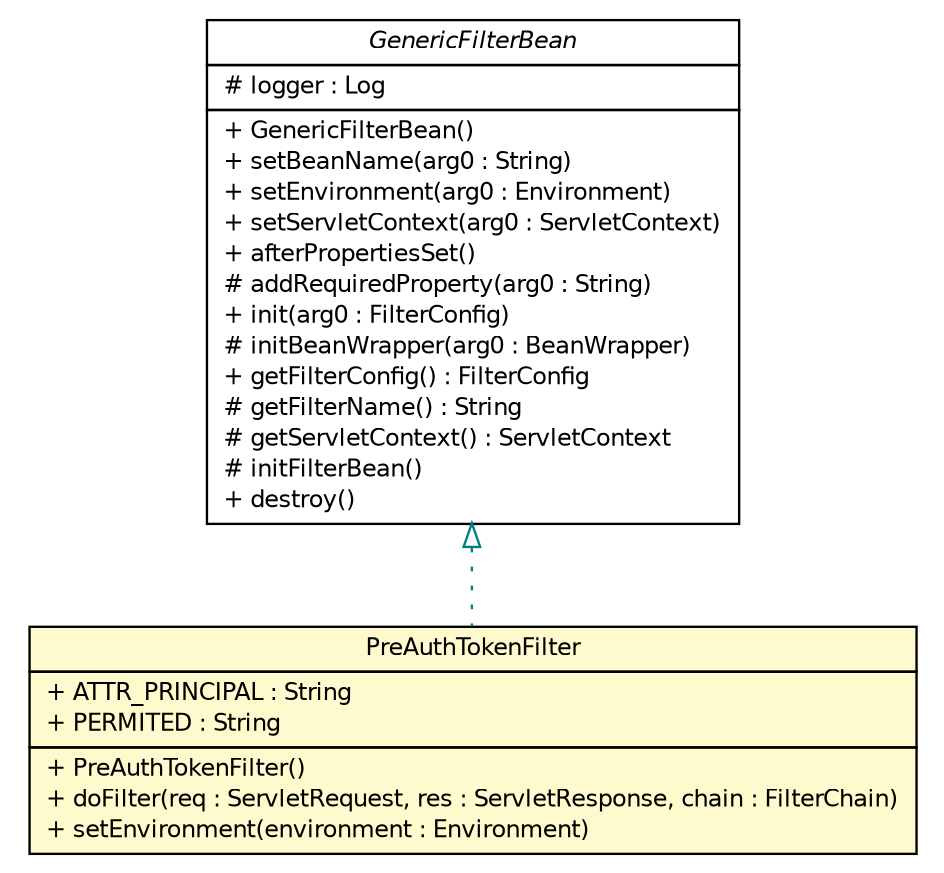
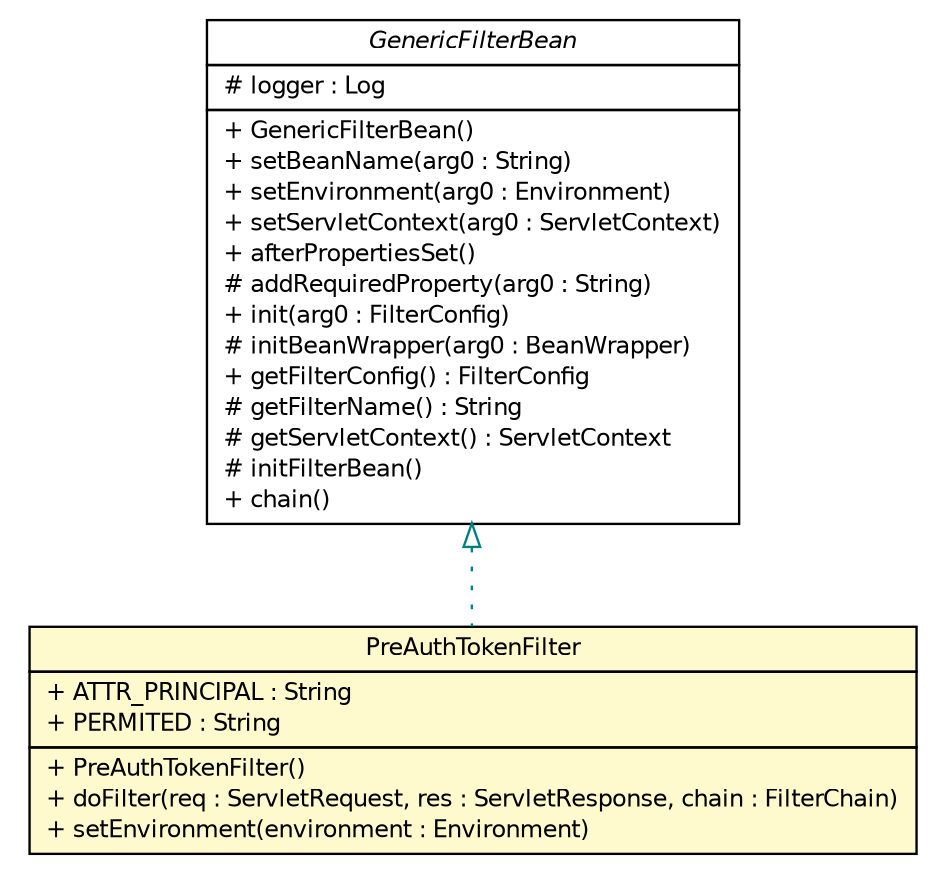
node "GenericFilterBean": text "+ destroy()" -> "+ chain()"
